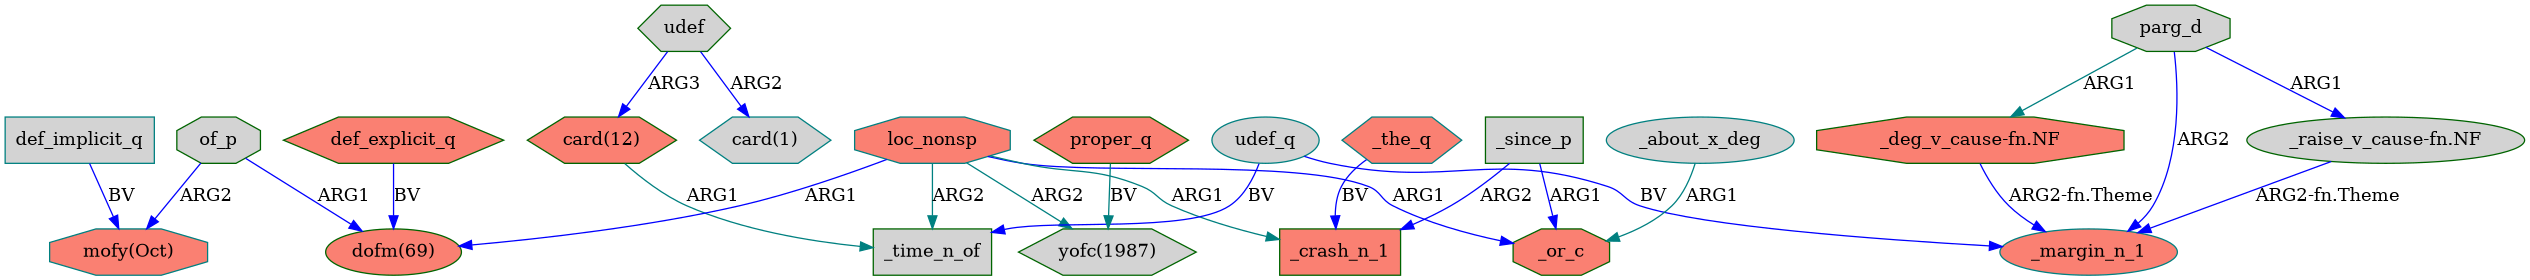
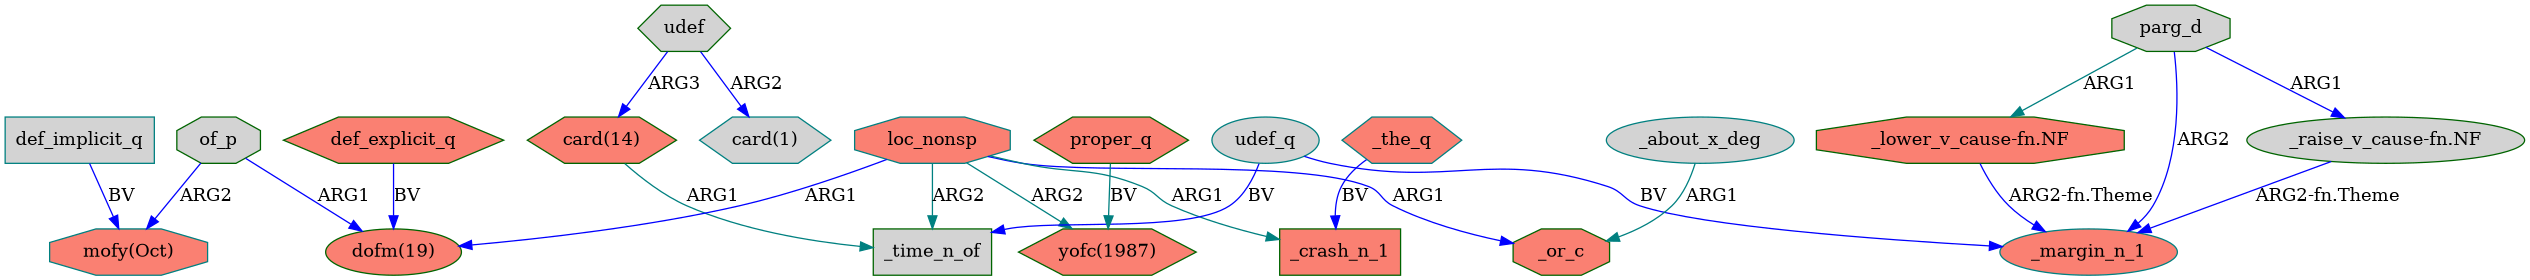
node "card(12)": label "card(12)" -> "card(14)"
node "_since_p": removed
node "_deg_v_cause-fn.NF": label "_deg_v_cause-fn.NF" -> "_lower_v_cause-fn.NF"
node "dofm(69)": label "dofm(69)" -> "dofm(19)"
node "yofc(1987)": fillcolor lightgrey -> salmon
